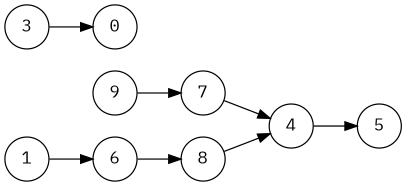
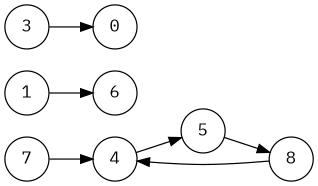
node "9": removed
edge "6" -> "8": now "5" -> "8"
